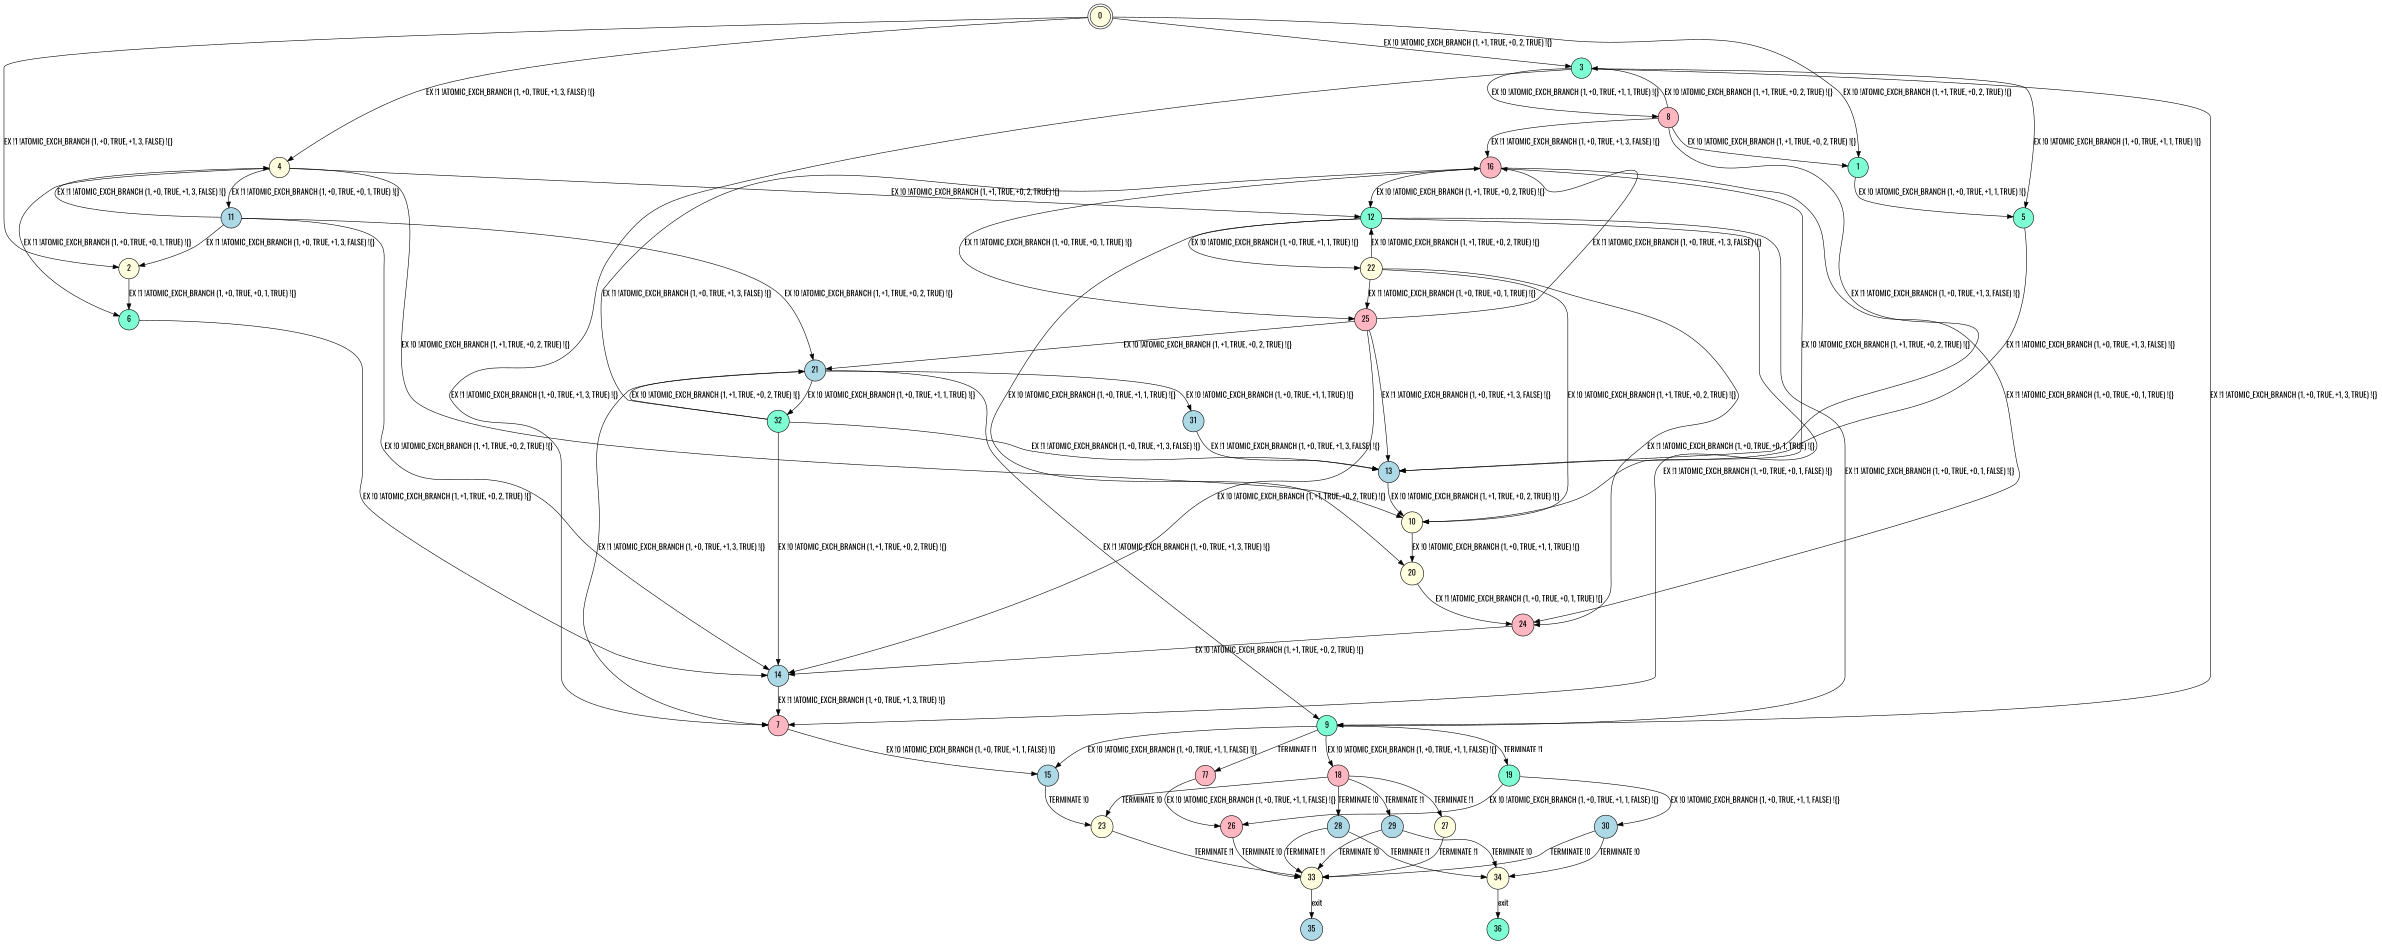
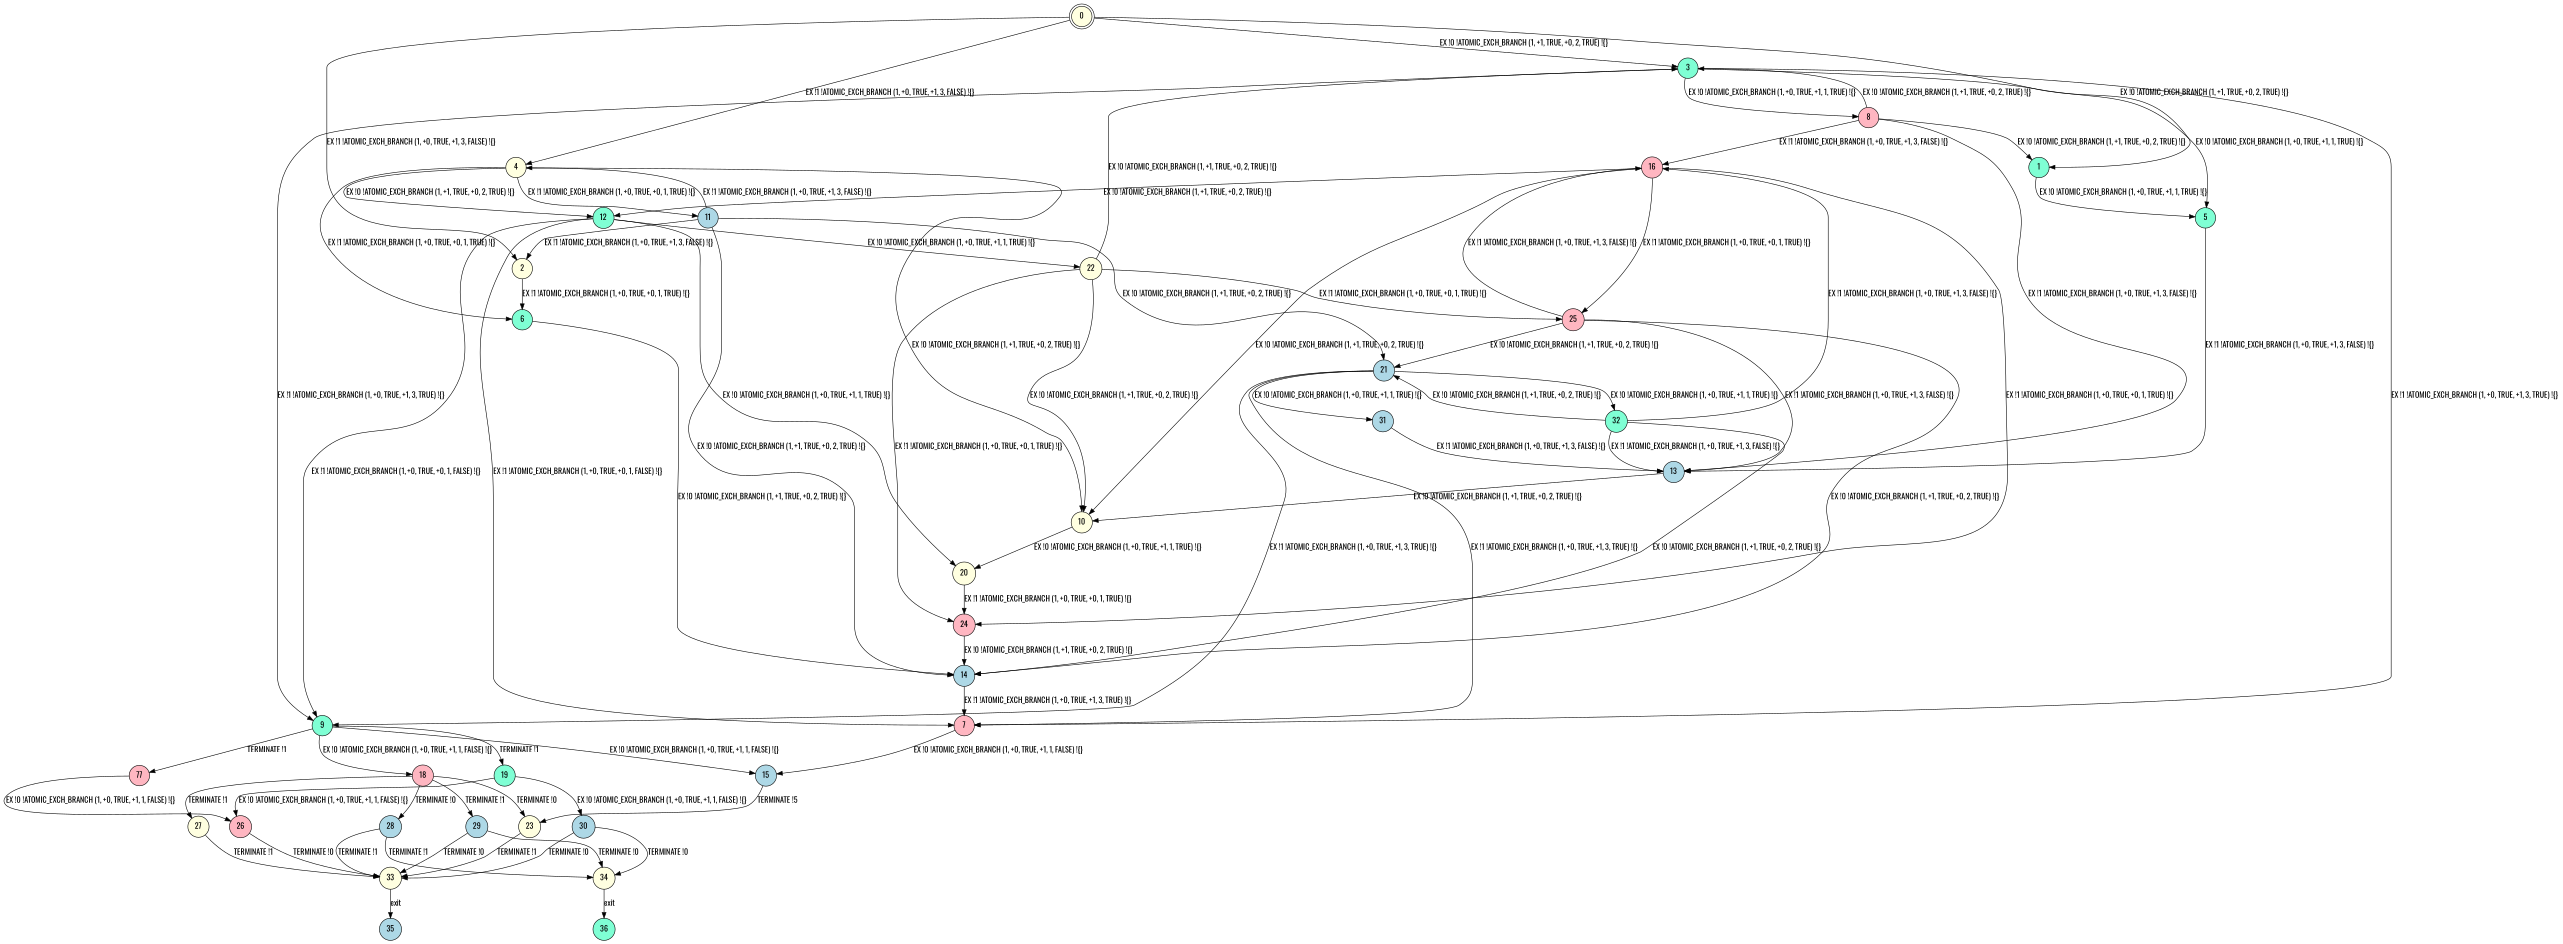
edge "22" -> "12": now "22" -> "3"
edge "15" -> "23": label "TERMINATE !0" -> "TERMINATE !5"
